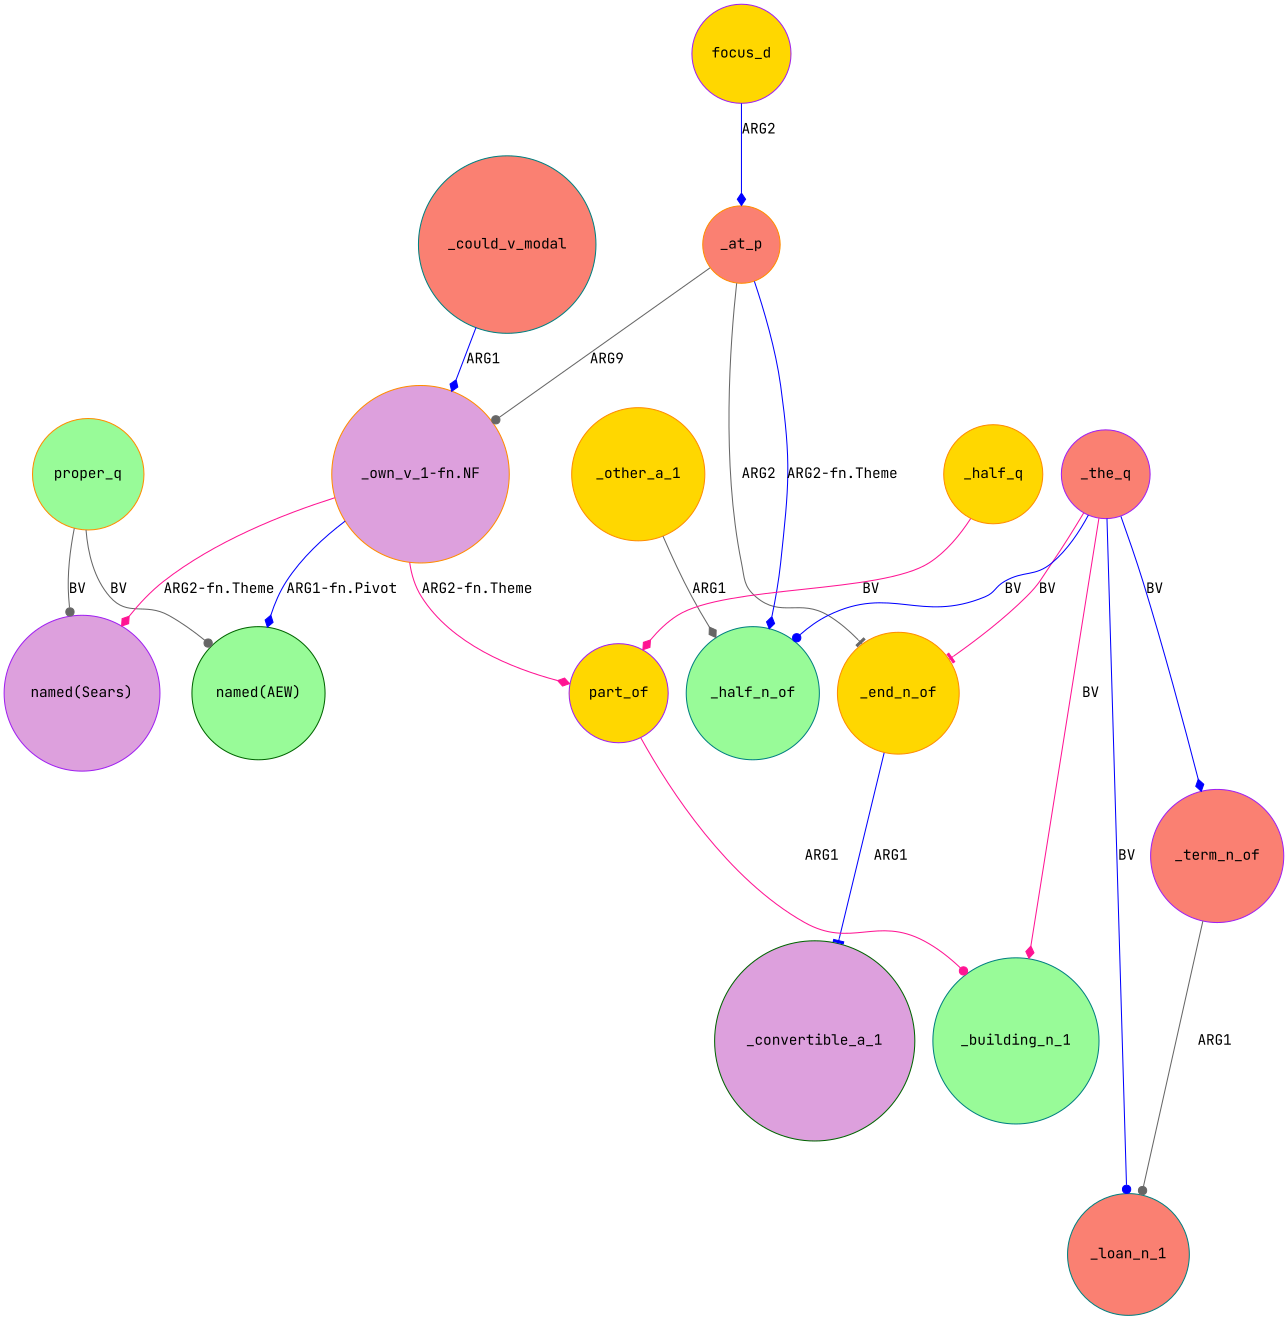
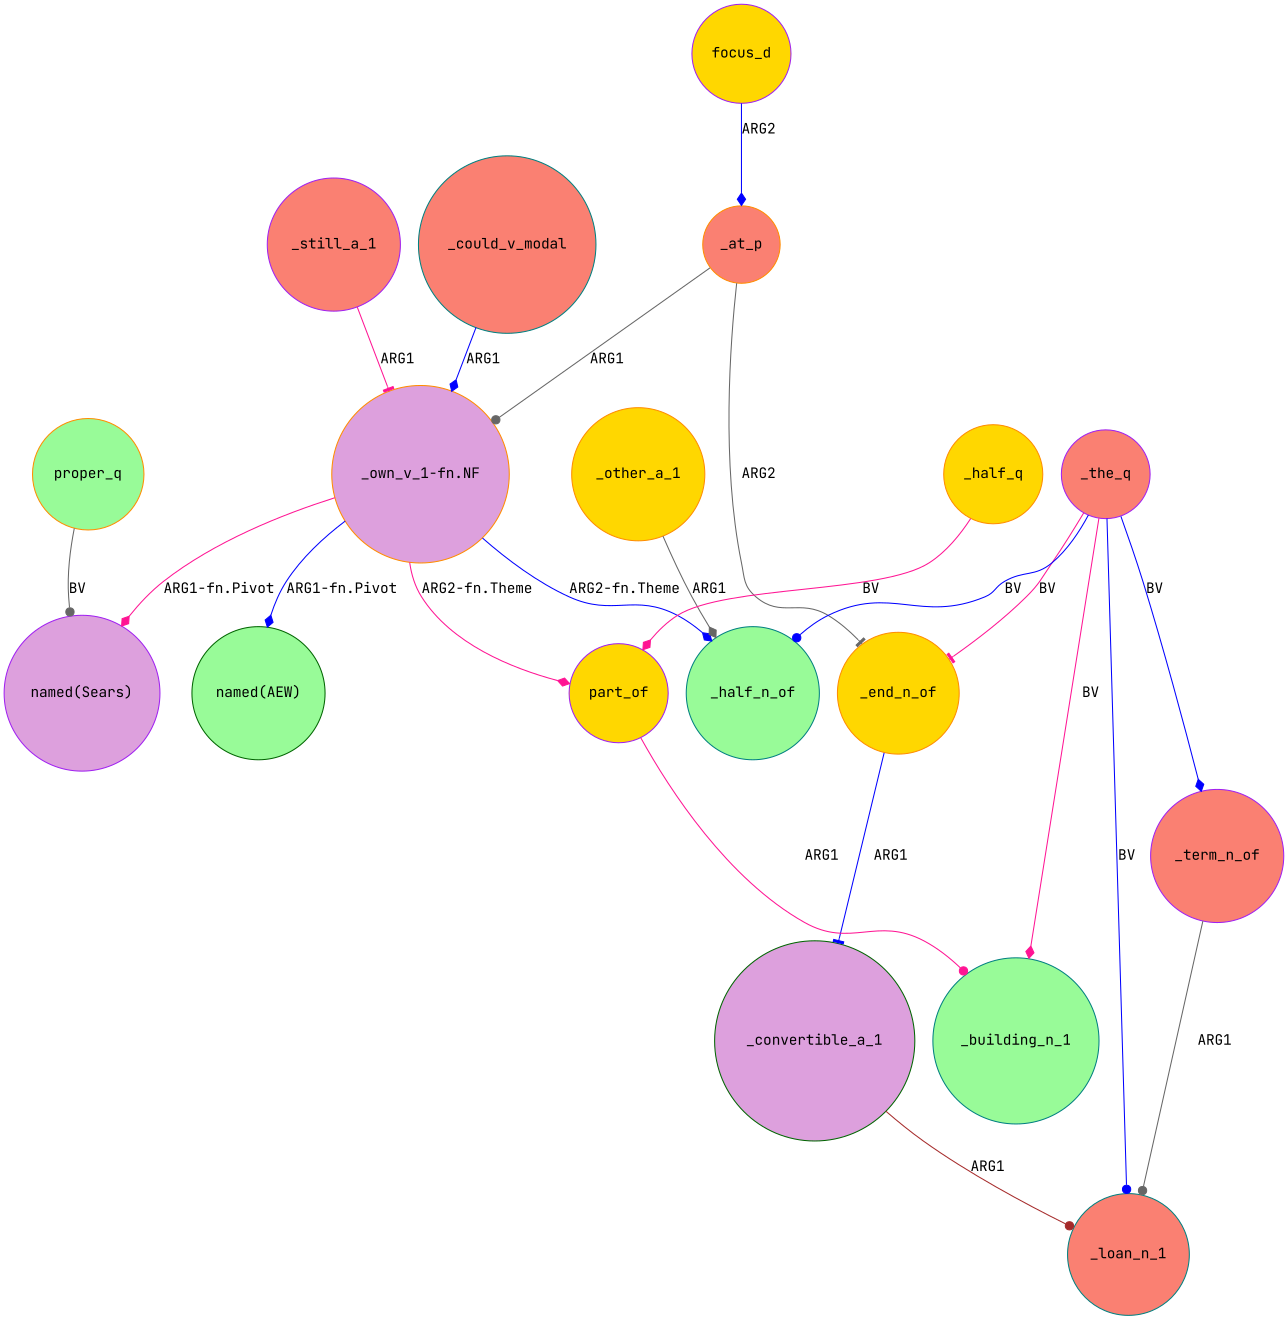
node "_still_a_1": added
edge "_at_p" -> "_own_v_1-fn.NF": label "ARG9" -> "ARG1"
edge "_at_p" -> "_half_n_of": now "_own_v_1-fn.NF" -> "_half_n_of"
edge "_own_v_1-fn.NF" -> "named(Sears)": label "ARG2-fn.Theme" -> "ARG1-fn.Pivot"
edge "proper_q" -> "named(AEW)": removed, label "BV"
edge "_convertible_a_1" -> "_loan_n_1": added, label "ARG1"
